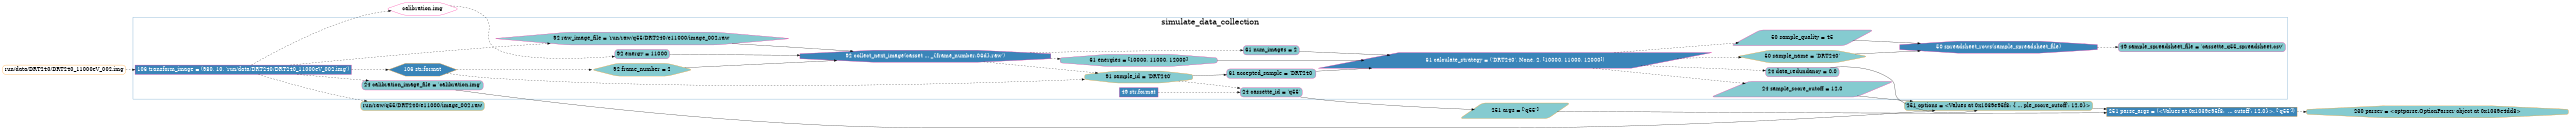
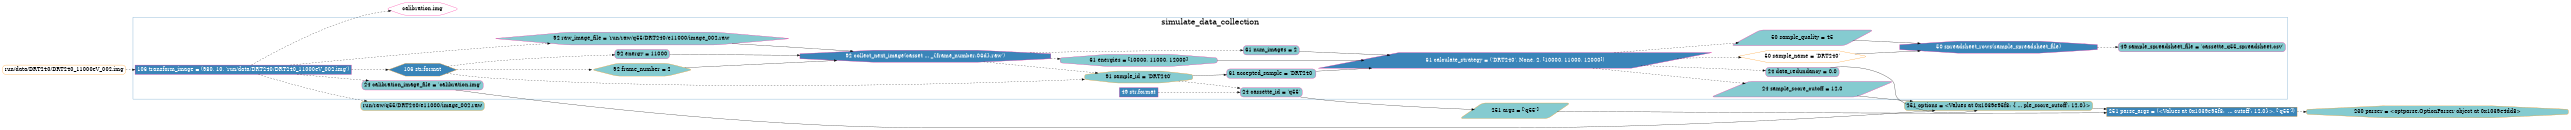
edge "calibration.img" -> "92 energy = 11000": now "106 str.format" -> "92 energy = 11000"
node "50 sample_name = 'DRT240'": fillcolor #85cbd0 -> white
